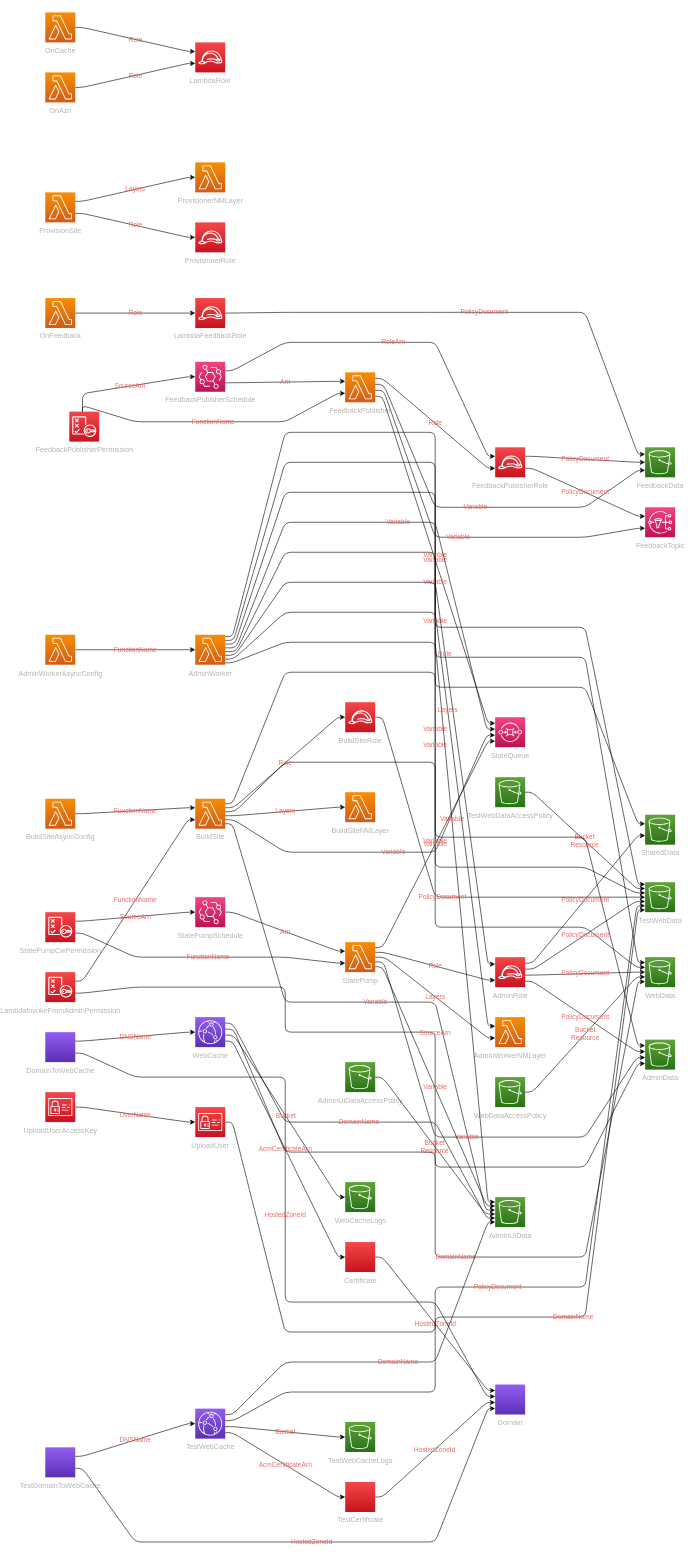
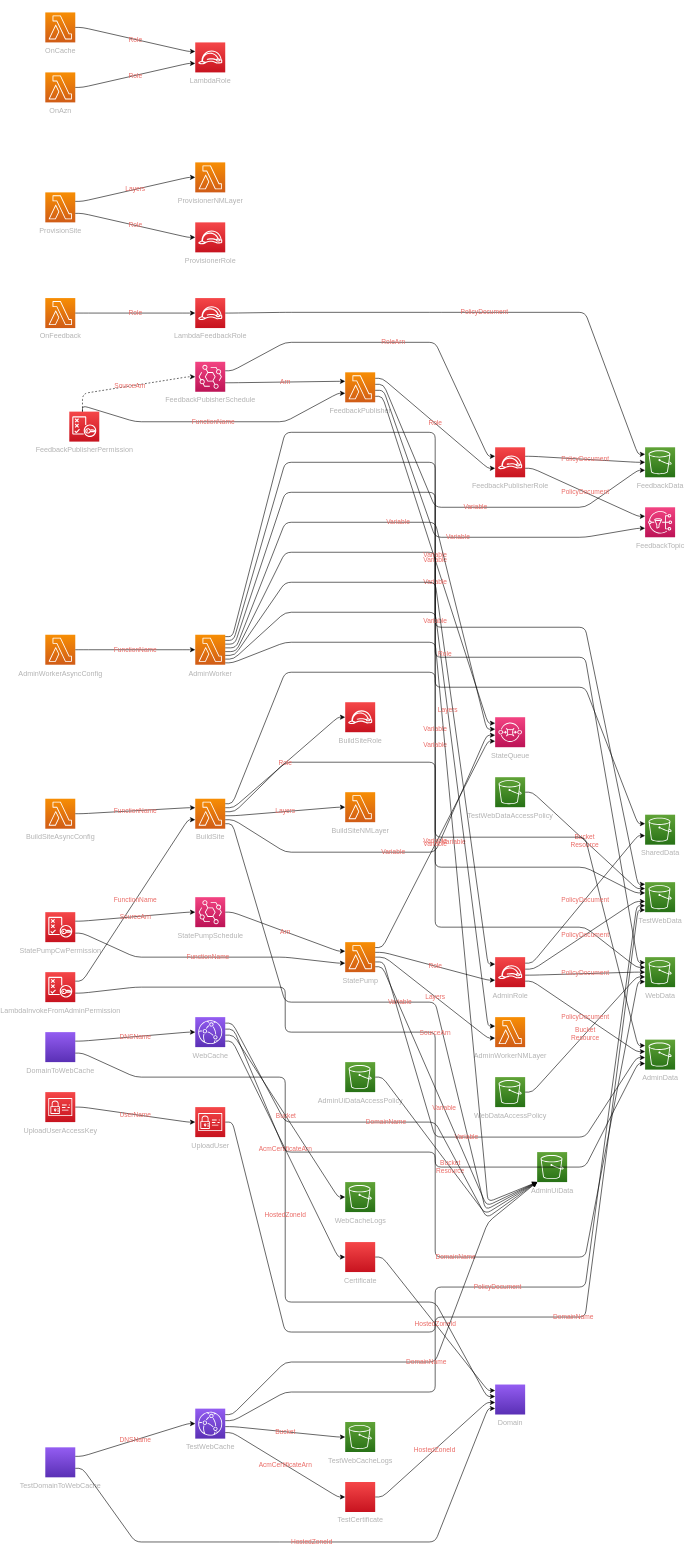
edge "FeedbackPublisherPermission" -> "FeedbackPubisherSchedule": style solid -> dashed
edge "BuildSiteRole" -> "TestWebData": removed, label "PolicyDocument"
node "AdminUiData": moved (510, 1212) -> (552, 1167)
